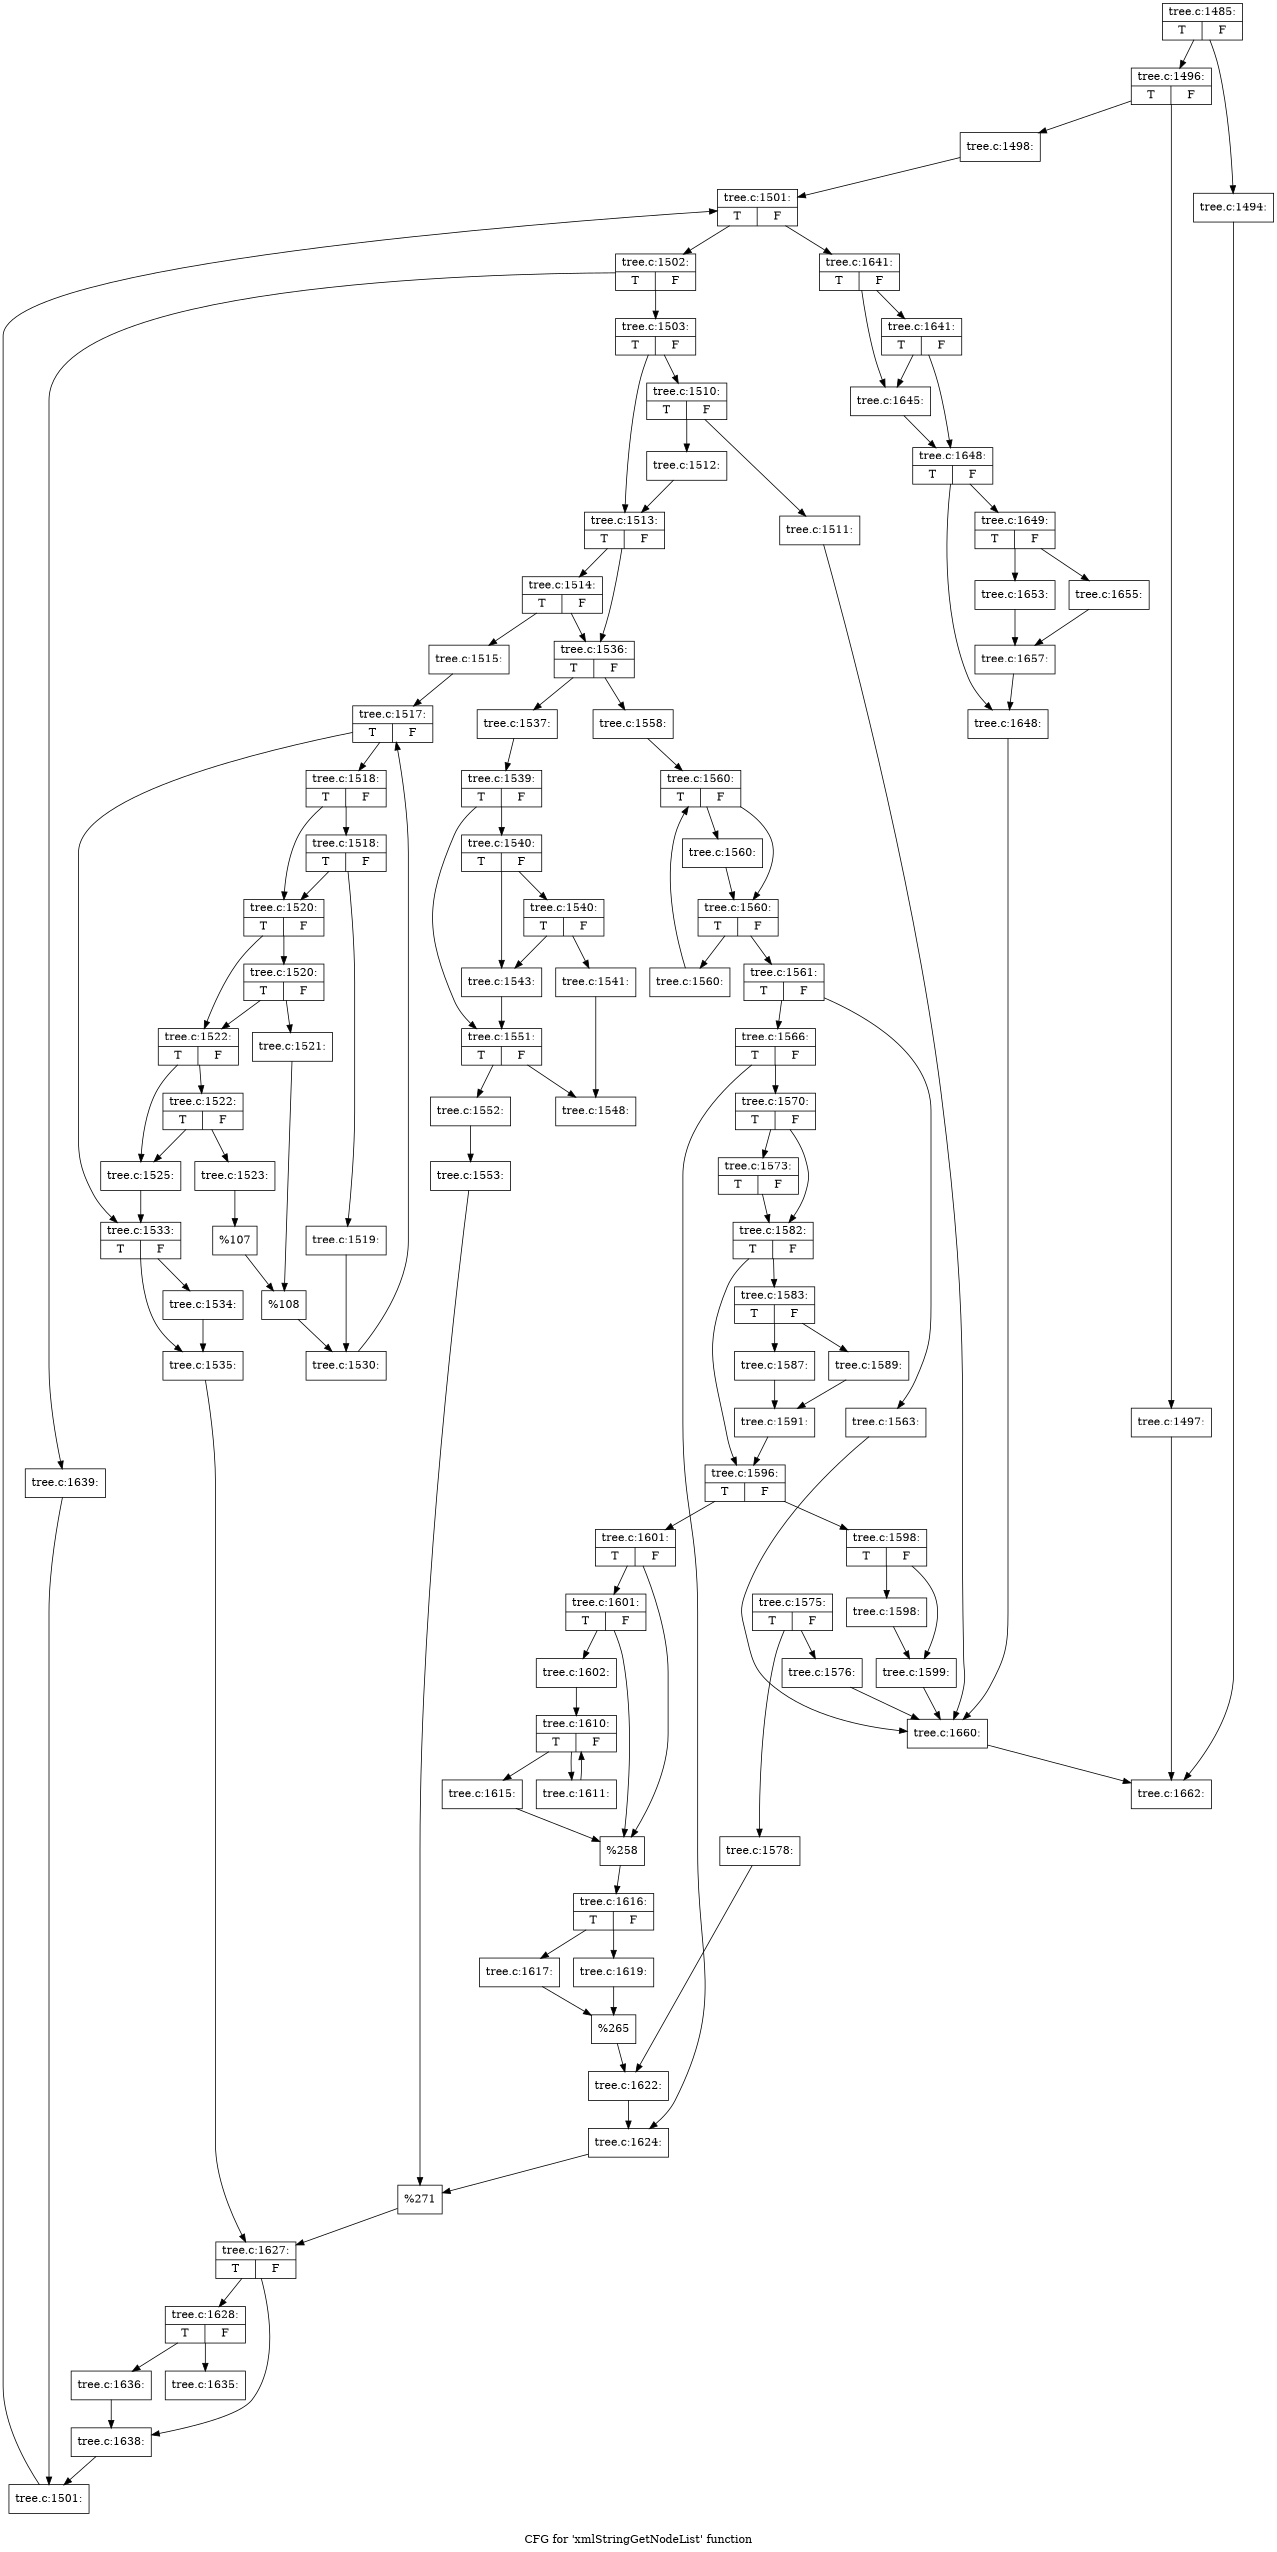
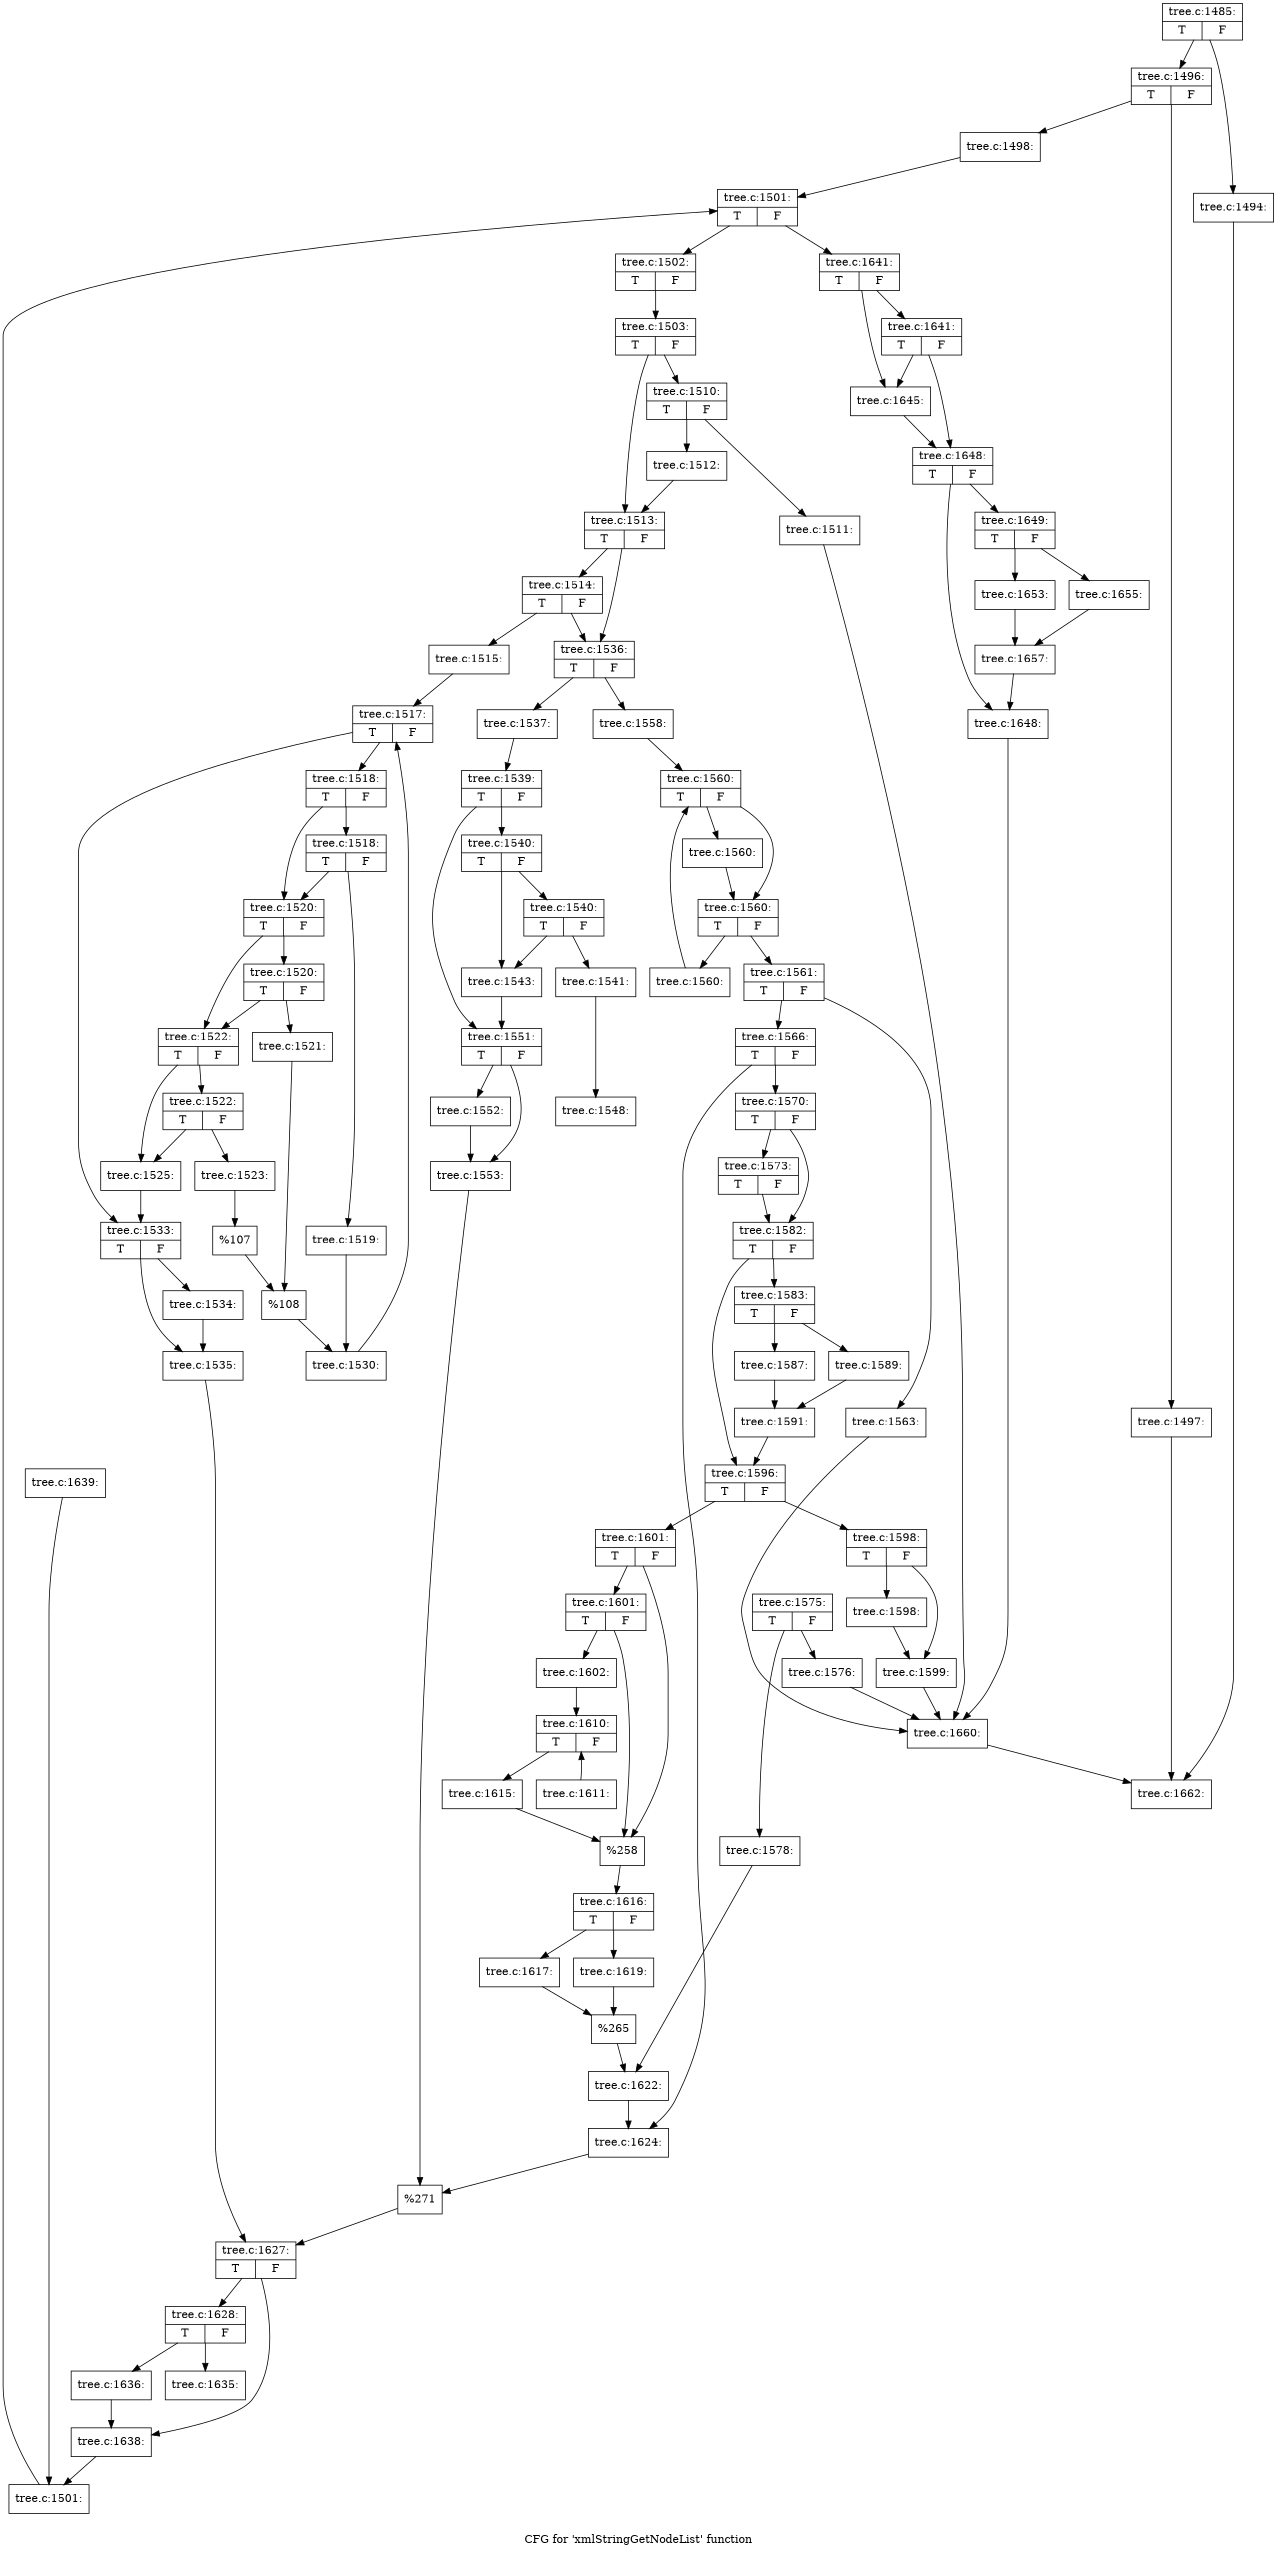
edge "tree.c:1502:" -> "tree.c:1639:": removed
edge "tree.c:1551:" -> "tree.c:1548:": now "tree.c:1551:" -> "tree.c:1553:"
edge "tree.c:1610:" -> "tree.c:1611:": removed
